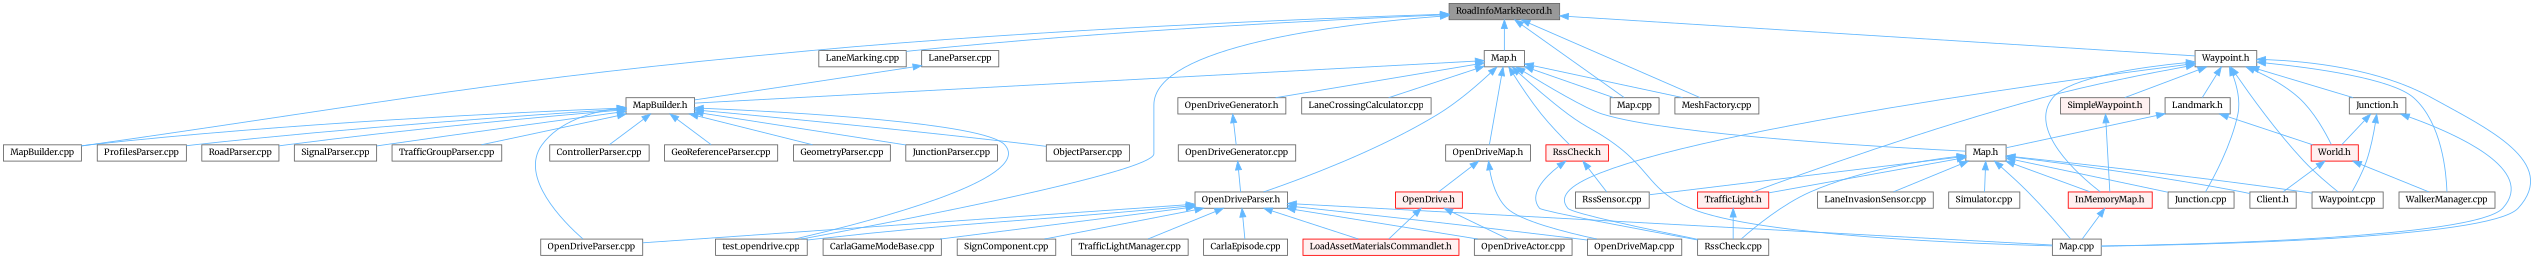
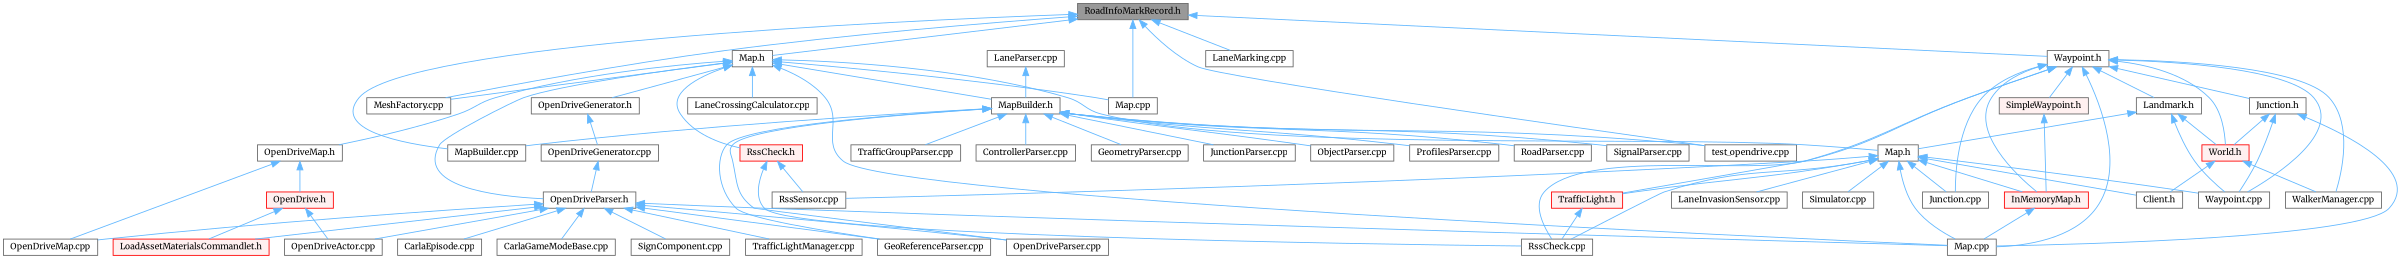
edge "Waypoint.cpp" -> "Landmark.h": added
edge "test_opendrive.cpp" -> "OpenDriveParser.h": now "GeoReferenceParser.cpp" -> "OpenDriveParser.h"
